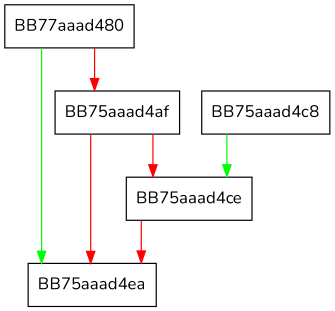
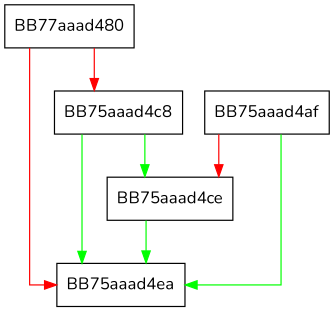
edge "BB77aaad480" -> "BB75aaad4af": now "BB77aaad480" -> "BB75aaad4c8"
edge "BB77aaad480" -> "BB75aaad4ea": color green -> red
edge "BB75aaad4c8" -> "BB75aaad4ea": added
edge "BB75aaad4af" -> "BB75aaad4ea": color red -> green
edge "BB75aaad4ce" -> "BB75aaad4ea": color red -> green
